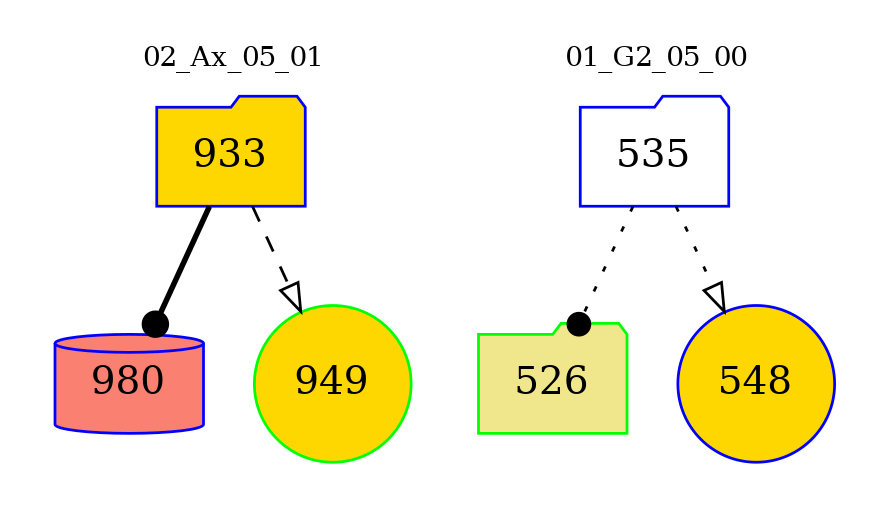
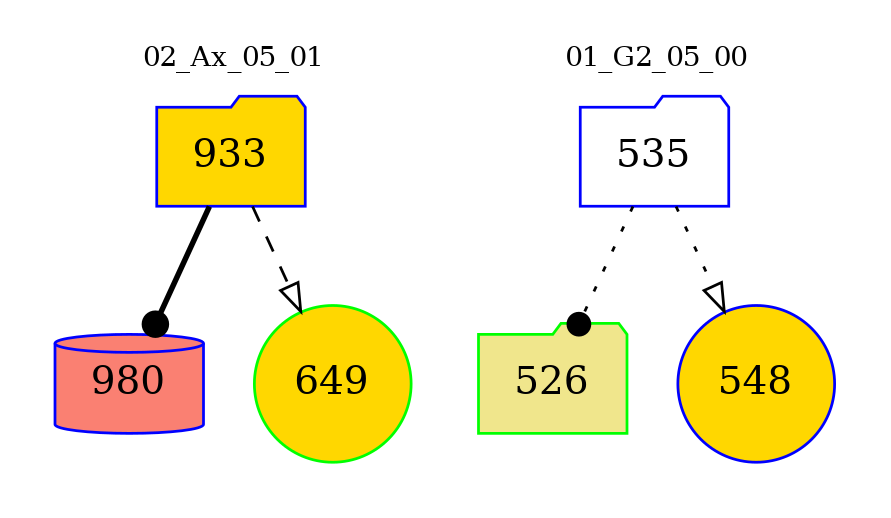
node "949": label "949" -> "649"
